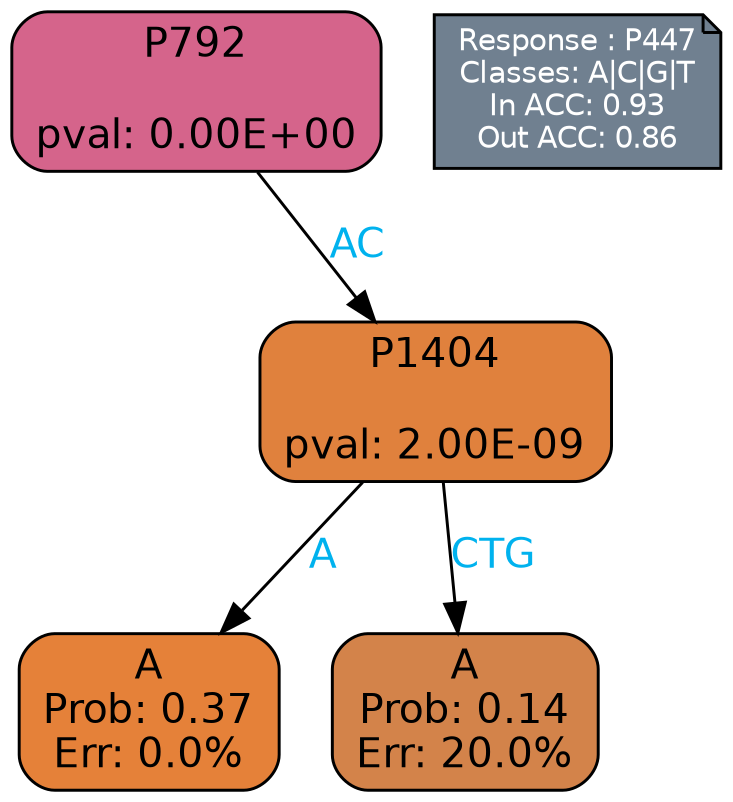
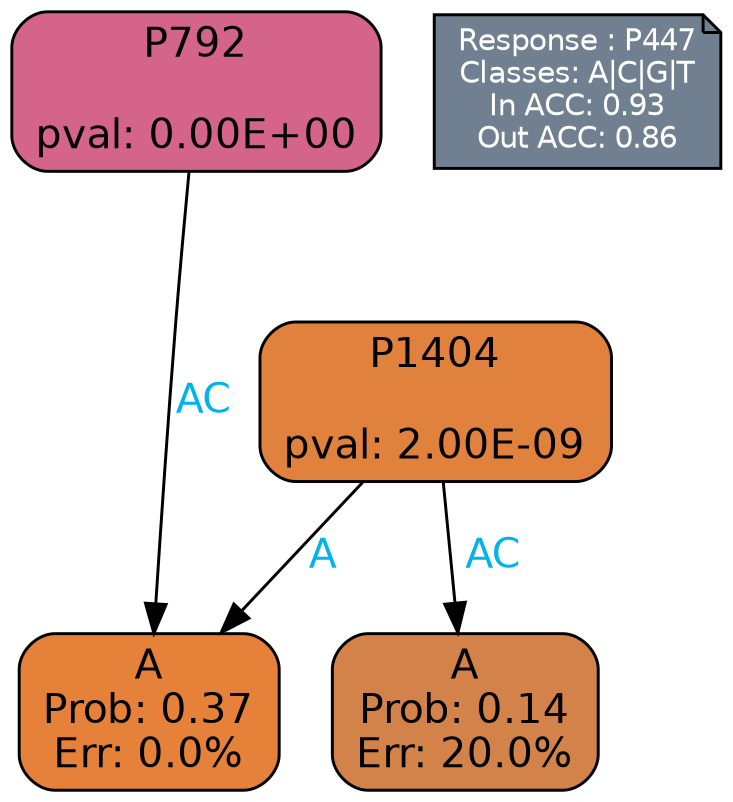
edge "P792 pval: 0.00E+00" -> "P1404 pval: 2.00E-09": now "P792 pval: 0.00E+00" -> "A Prob: 0.37 Err: 0.0%"
edge "P1404 pval: 2.00E-09" -> "A Prob: 0.14 Err: 20.0%": label "CTG" -> "AC"
